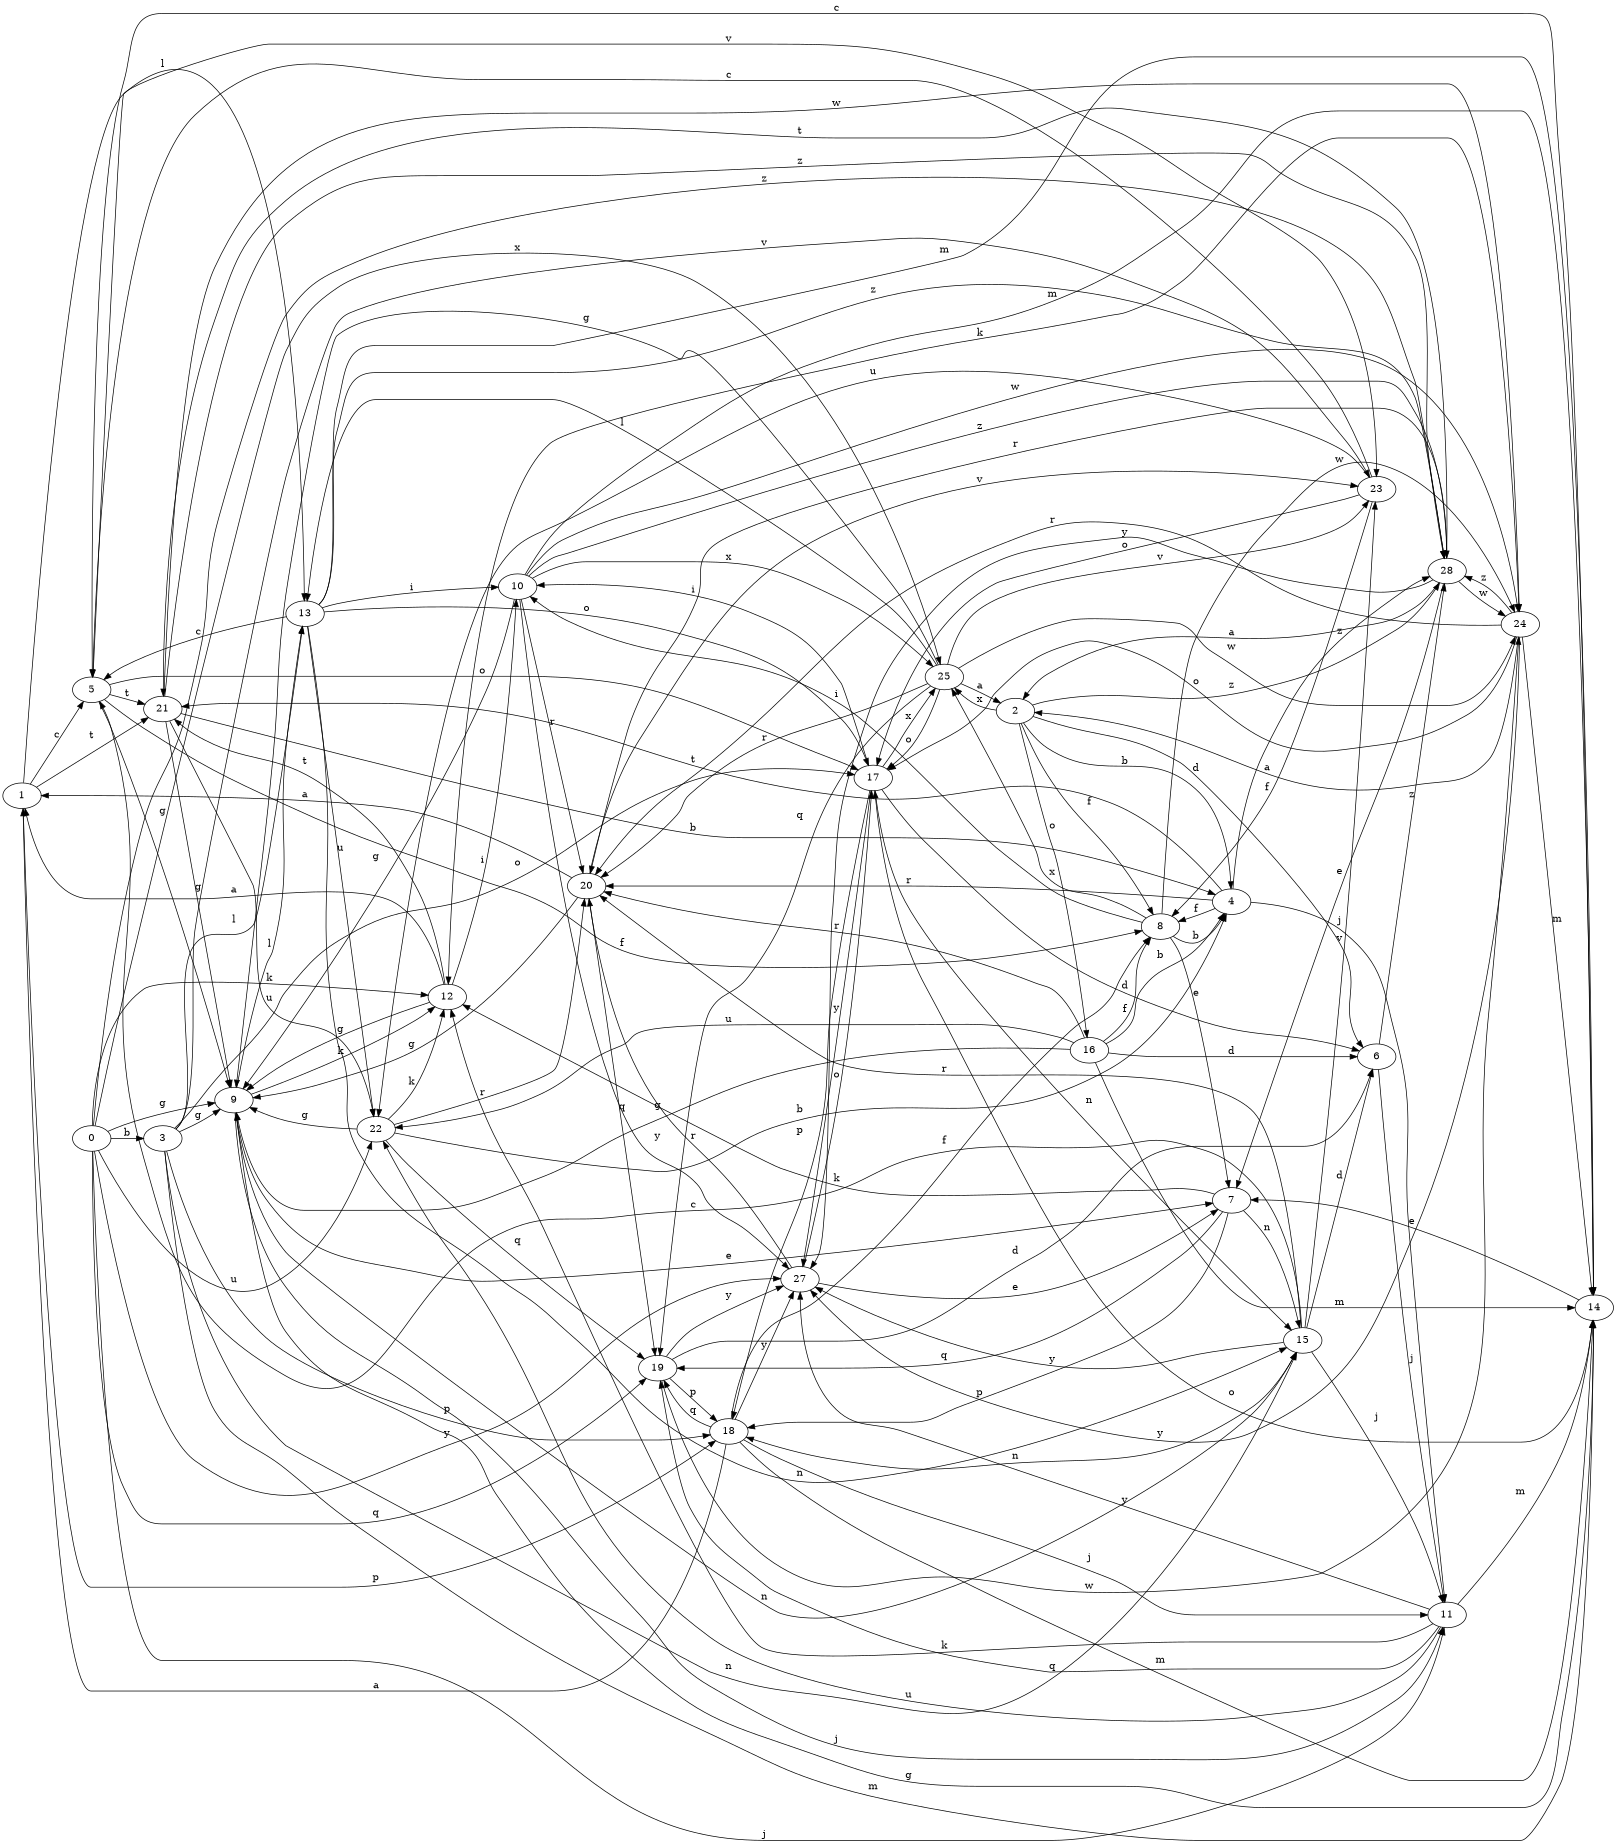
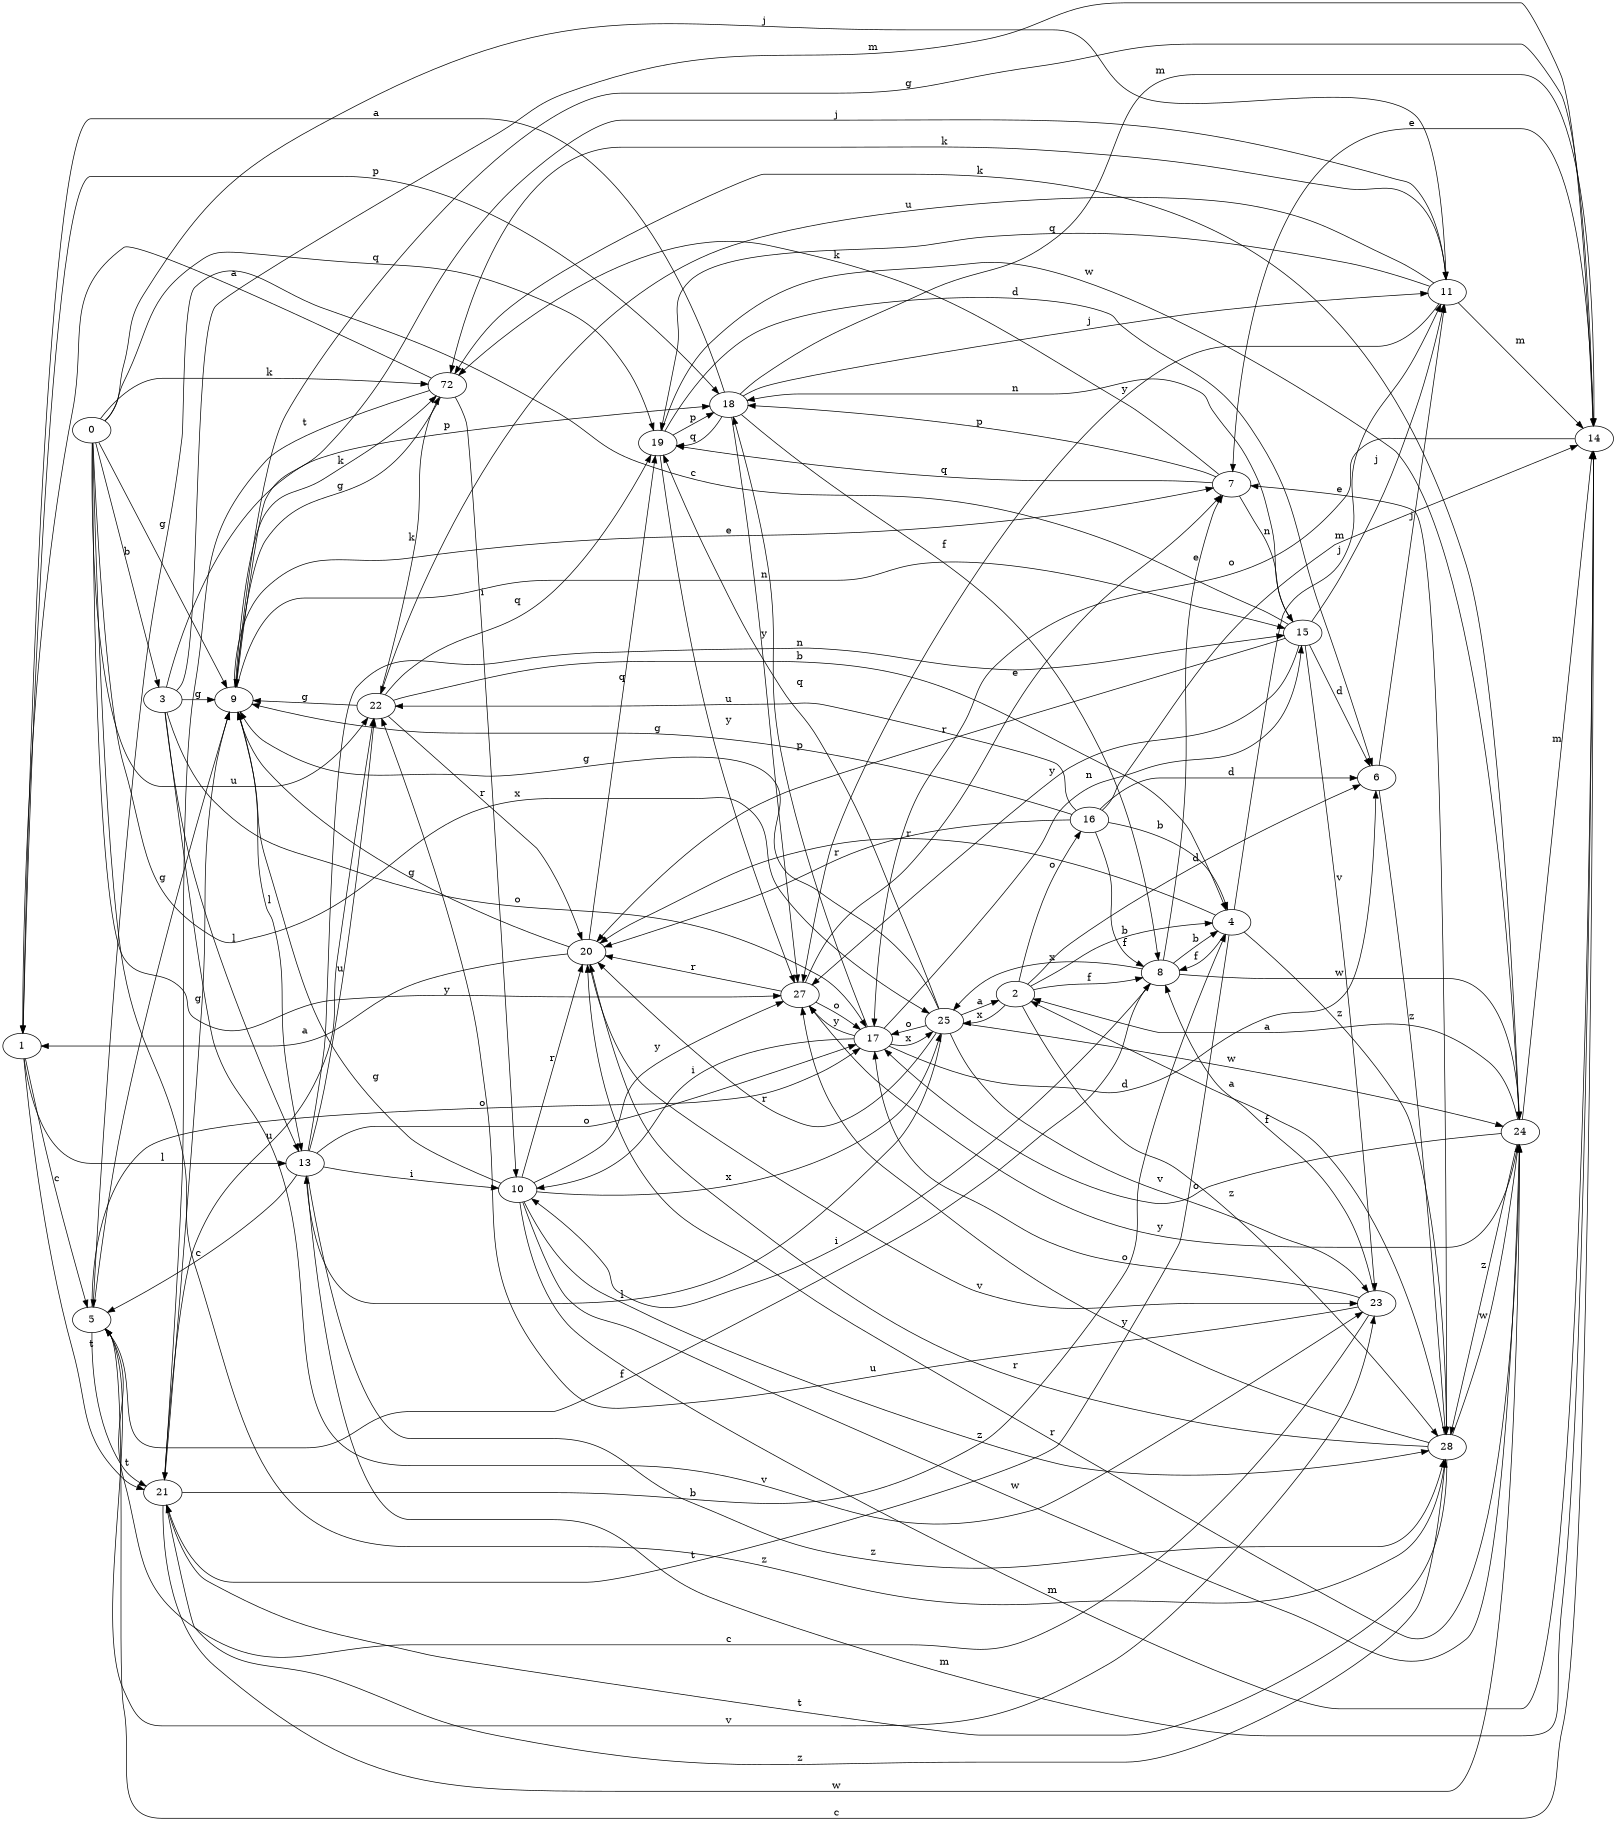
node "12": label "12" -> "72"
edge "3" -> "15": removed, label "n"
